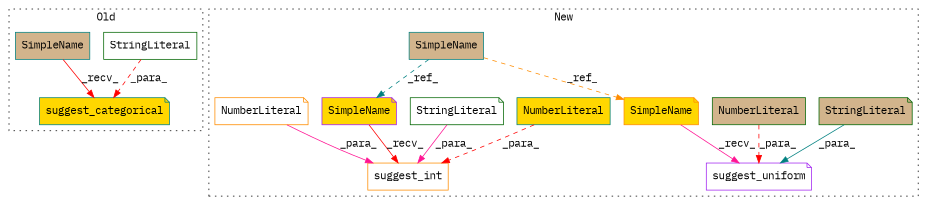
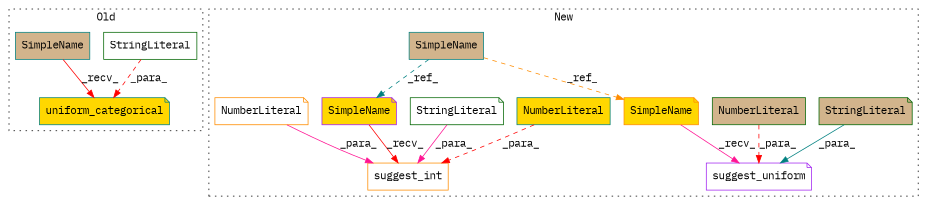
node "suggest_categorical": label "suggest_categorical" -> "uniform_categorical"
